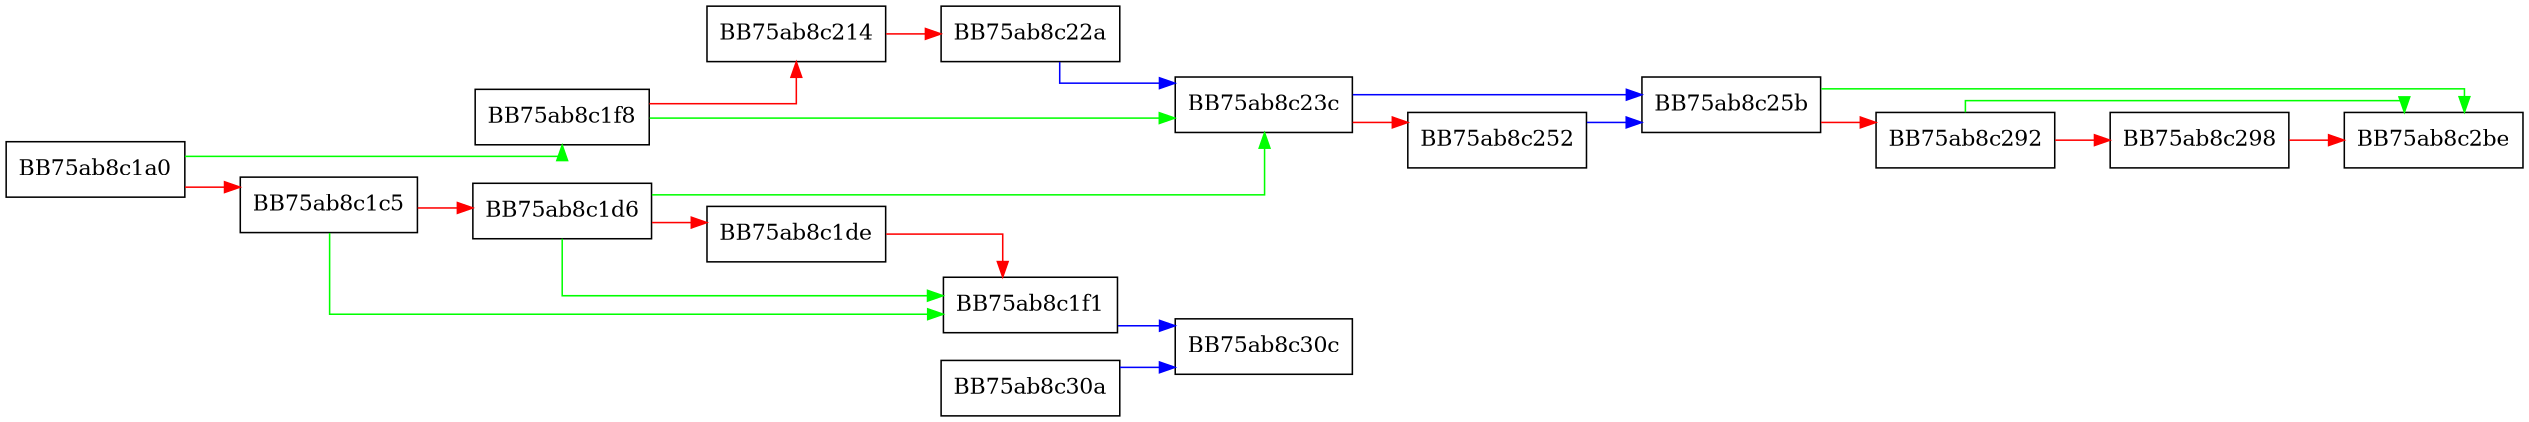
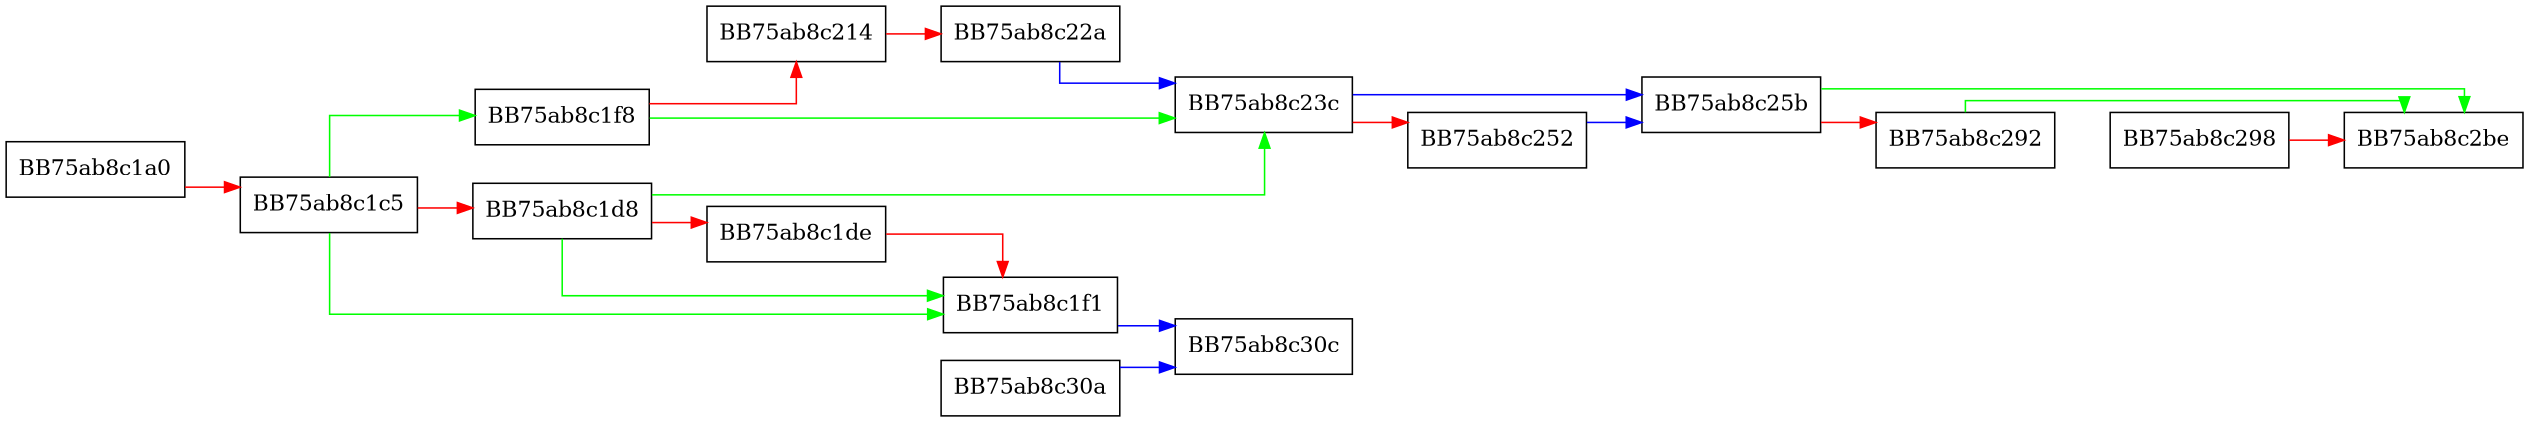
edge "BB75ab8c292" -> "BB75ab8c298": removed
edge "BB75ab8c1a0" -> "BB75ab8c1f8": now "BB75ab8c1c5" -> "BB75ab8c1f8"
node "BB75ab8c1d6": label "BB75ab8c1d6" -> "BB75ab8c1d8"
